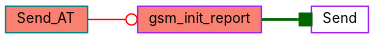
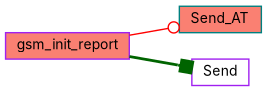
edge "Send_AT" -> "gsm_init_report": reversed
